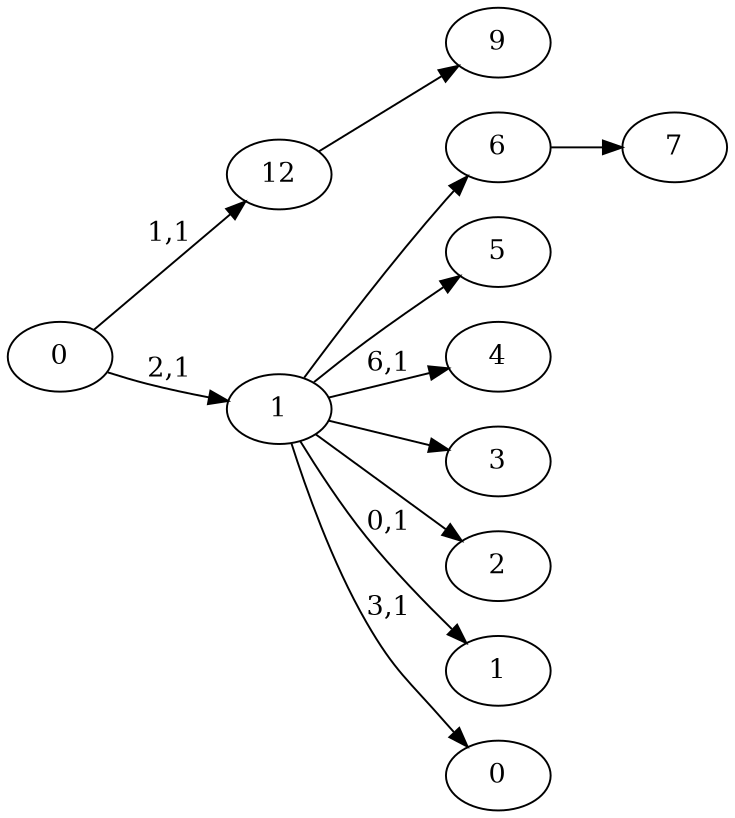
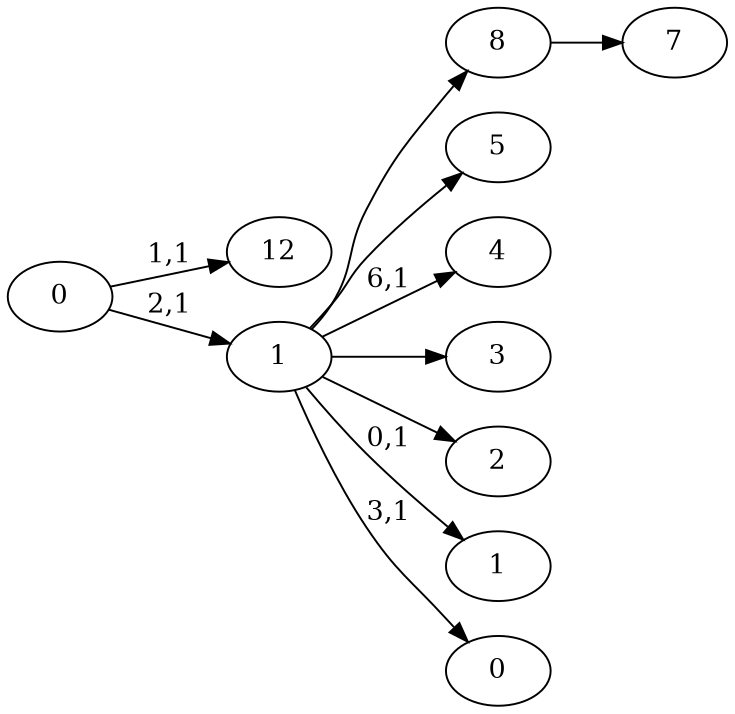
node "9": removed
node "6": label "6" -> "8"
